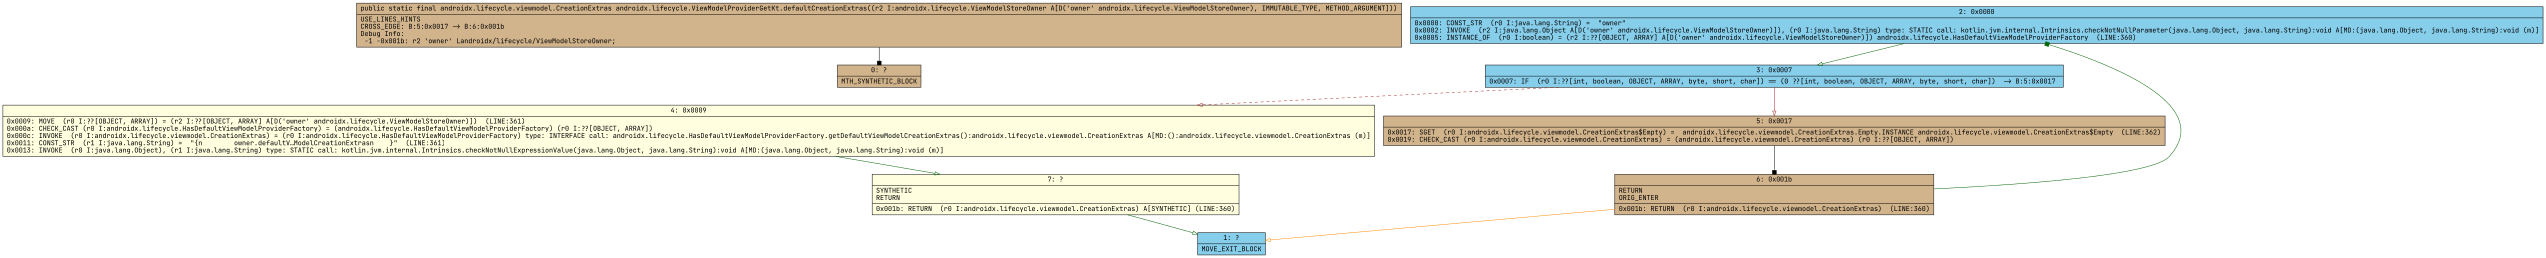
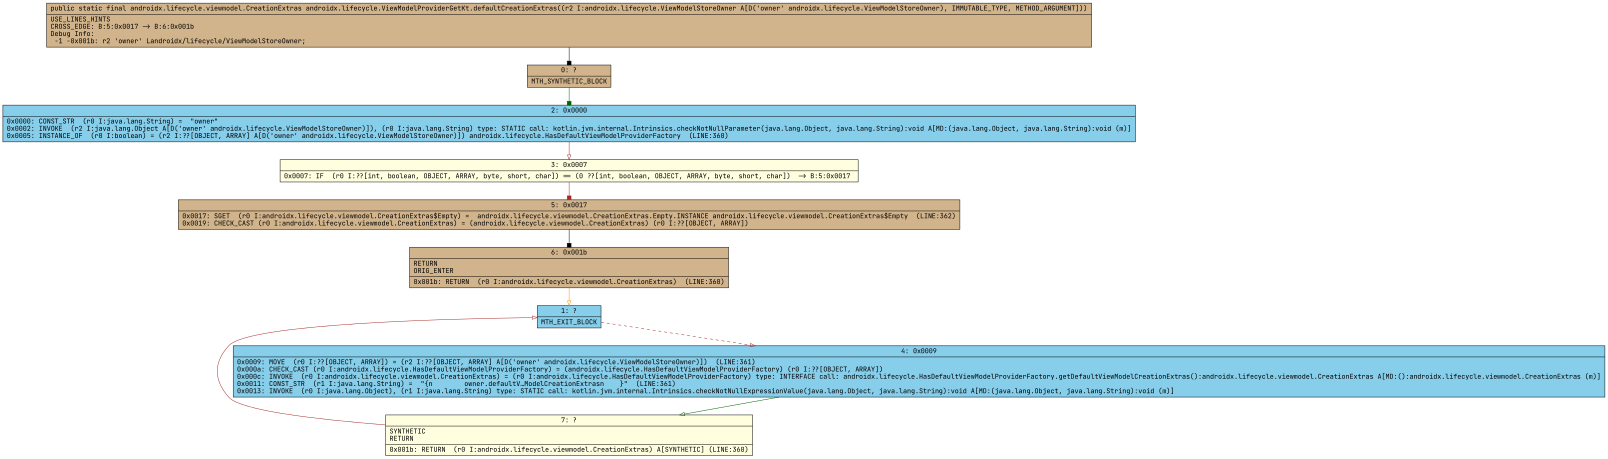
edge "2: 0x0000" -> "3: 0x0007": color darkgreen -> brown
node "3: 0x0007": fillcolor skyblue -> lightyellow
edge "3: 0x0007" -> "4: 0x0009": now "1: ?" -> "4: 0x0009"
edge "3: 0x0007" -> "5: 0x0017": arrowhead onormal -> box
node "4: 0x0009": fillcolor lightyellow -> skyblue
edge "6: 0x001b" -> "2: 0x0000": now "0: ?" -> "2: 0x0000"
edge "7: ?" -> "1: ?": color darkgreen -> brown
node "1: ?": text "MOVE_EXIT_BLOCK" -> "MTH_EXIT_BLOCK"
